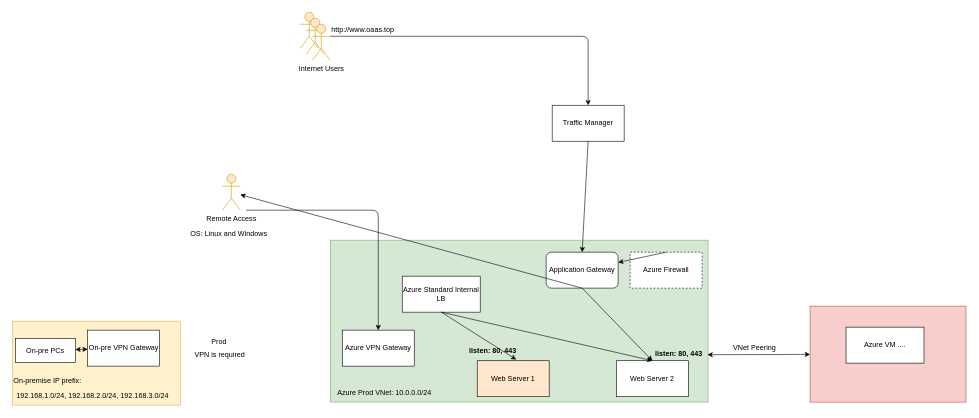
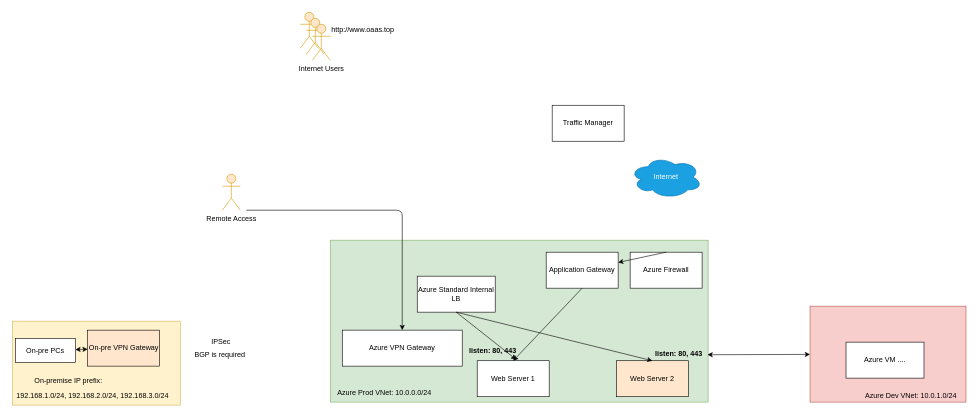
edge "Internet Users" -> "Traffic Manager": removed
node "Internet": added
edge "Traffic Manager" -> "Application Gateway": removed
node "OS: Linux and Windows": removed
edge "Application Gateway" -> "Remote Access": now "Application Gateway" -> "Web Server 1"
node "Application Gateway": shape rounded rectangle -> rectangle
node "Azure Firewall": style dashed -> solid
node "Azure Standard Internal LB": moved (441, 294) -> (456, 294)
node "Prod": label "Prod" -> "IPSec"
node "Azure VM ....": moved (885, 345) -> (885, 360)
node "On-pre VPN Gateway": fillcolor #ffffff -> #ffe6cc
node "Azure VPN Gateway": size 72x36 -> 120x36
node "VNet Peering": removed
edge "Application Gateway" -> "Web Server 2": removed
node "VPN is required": label "VPN is required" -> "BGP is required"
node "Web Server 1": fillcolor #ffe6cc -> #ffffff
node "Web Server 2": fillcolor #ffffff -> #ffe6cc
node "On-premise IP prefix:": moved (51, 381) -> (72, 381)
node "Azure Dev VNet: 10.0.1.0/24": added
